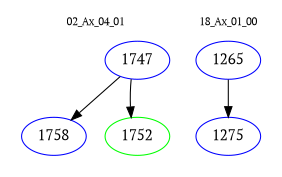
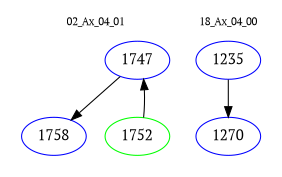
cluster "18_Ax_01_00": label "18_Ax_01_00" -> "18_Ax_04_00"
node "1265": label "1265" -> "1235"
edge "1747" -> "1752": reversed
node "1275": label "1275" -> "1270"
